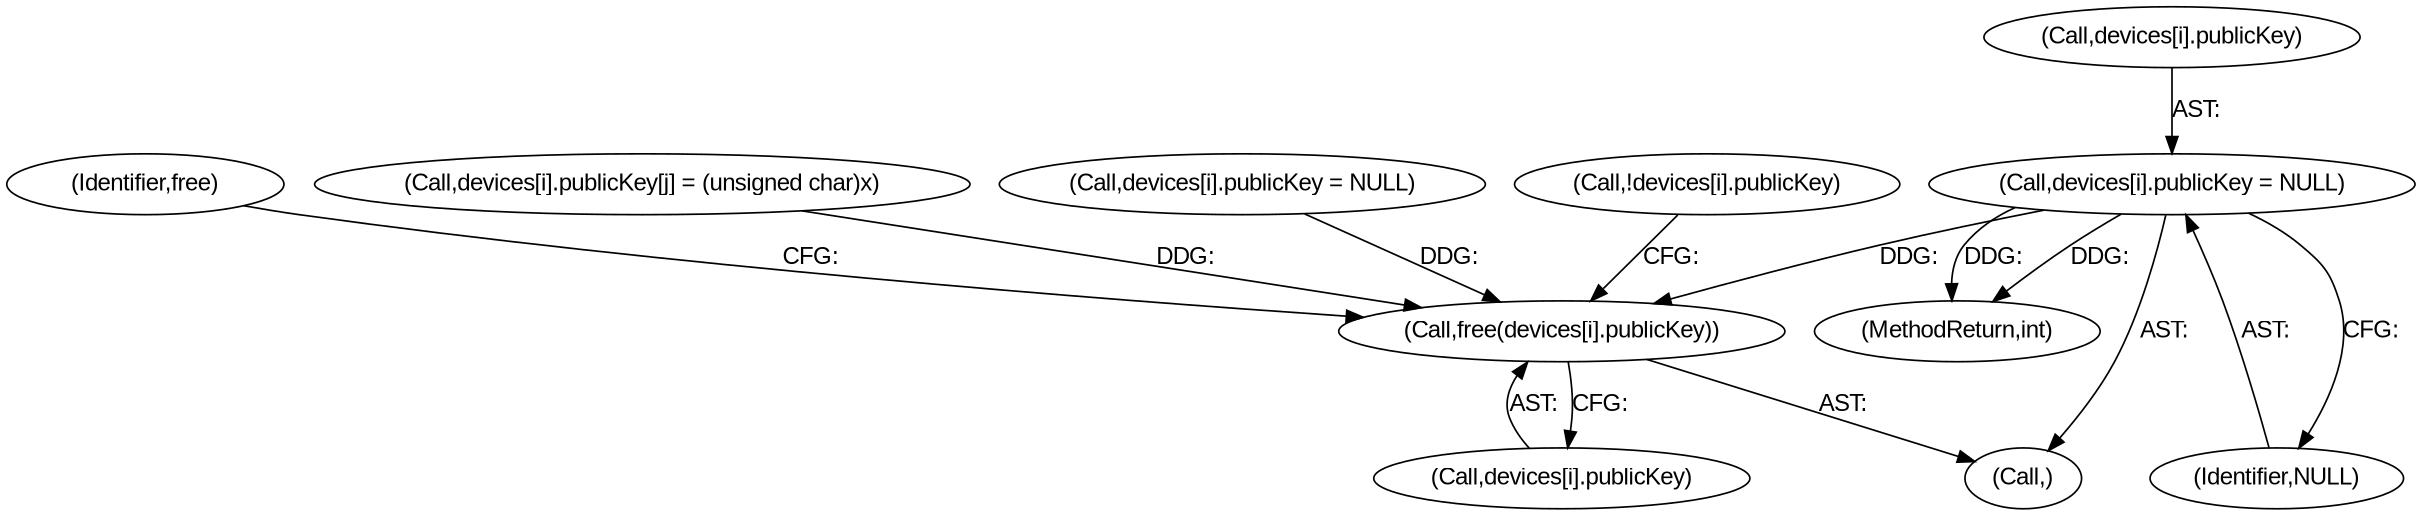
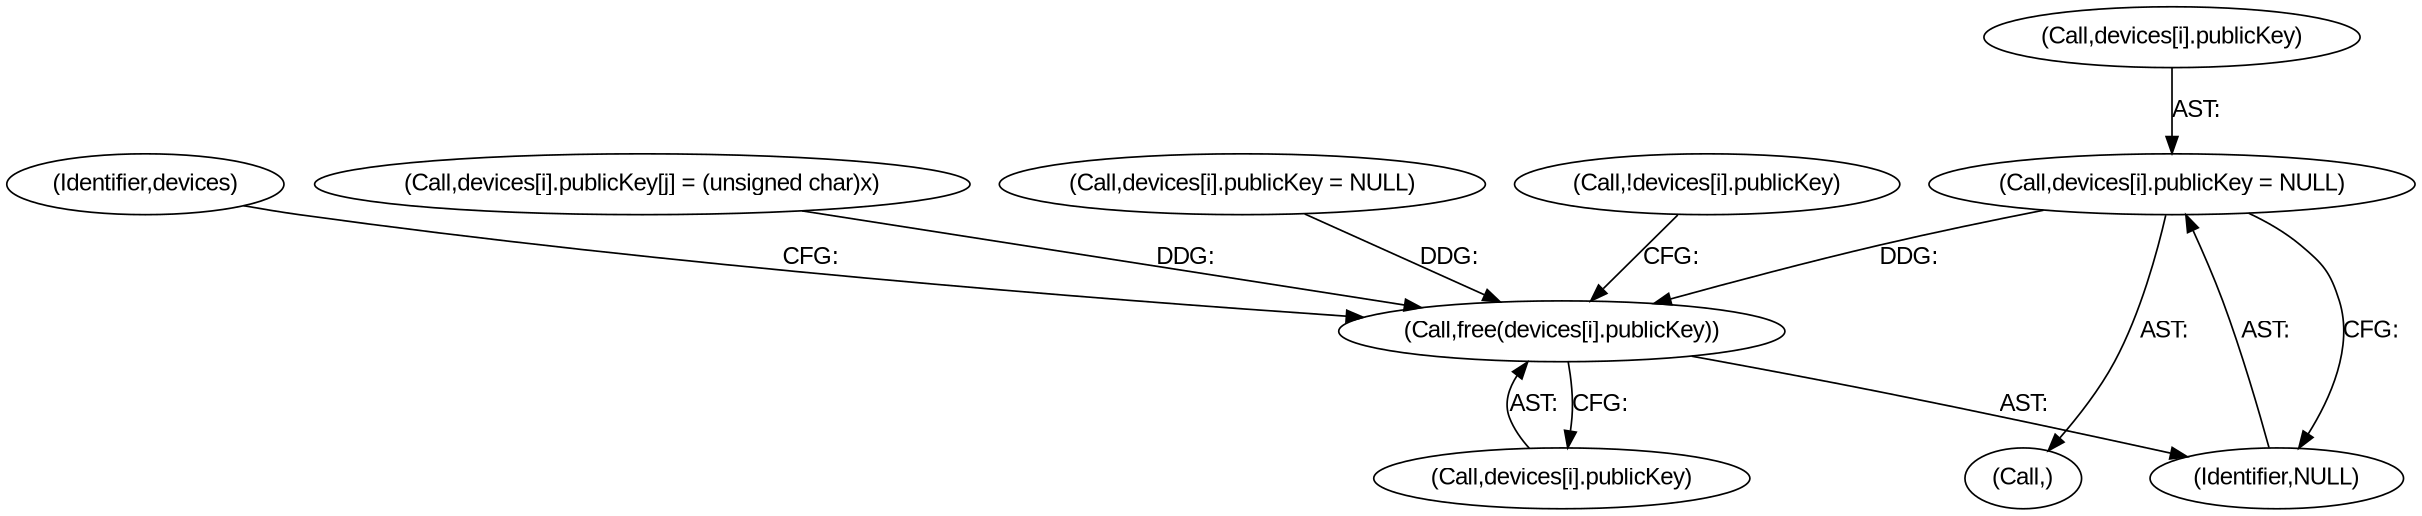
node "(Identifier,free)": label "(Identifier,free)" -> "(Identifier,devices)"
node "(MethodReturn,int)": removed
edge "(Call,free(devices[i].publicKey))" -> "(Call,)": now "(Call,free(devices[i].publicKey))" -> "(Identifier,NULL)"
